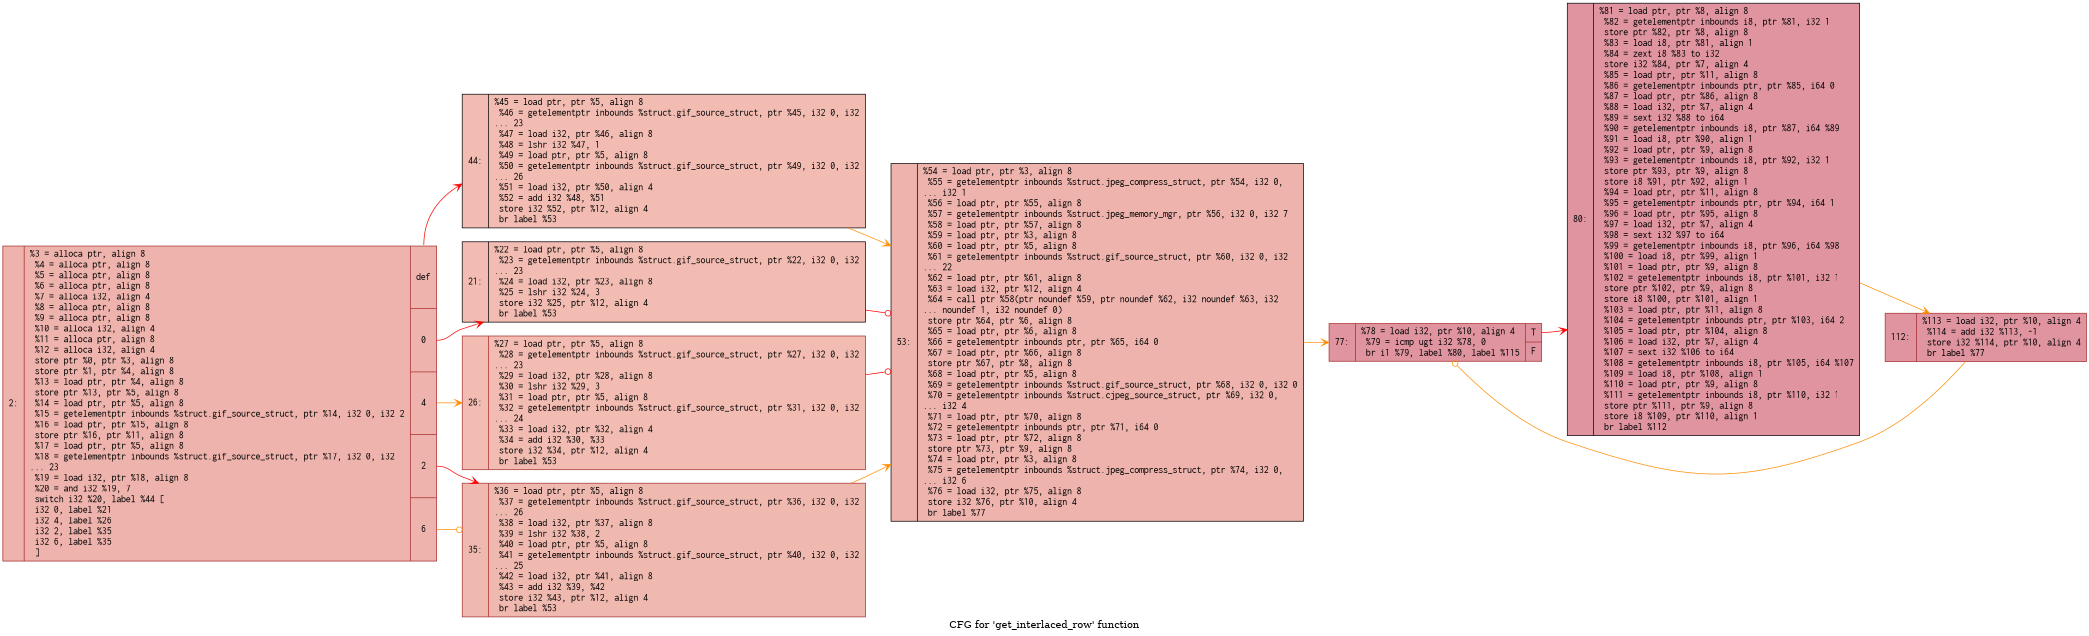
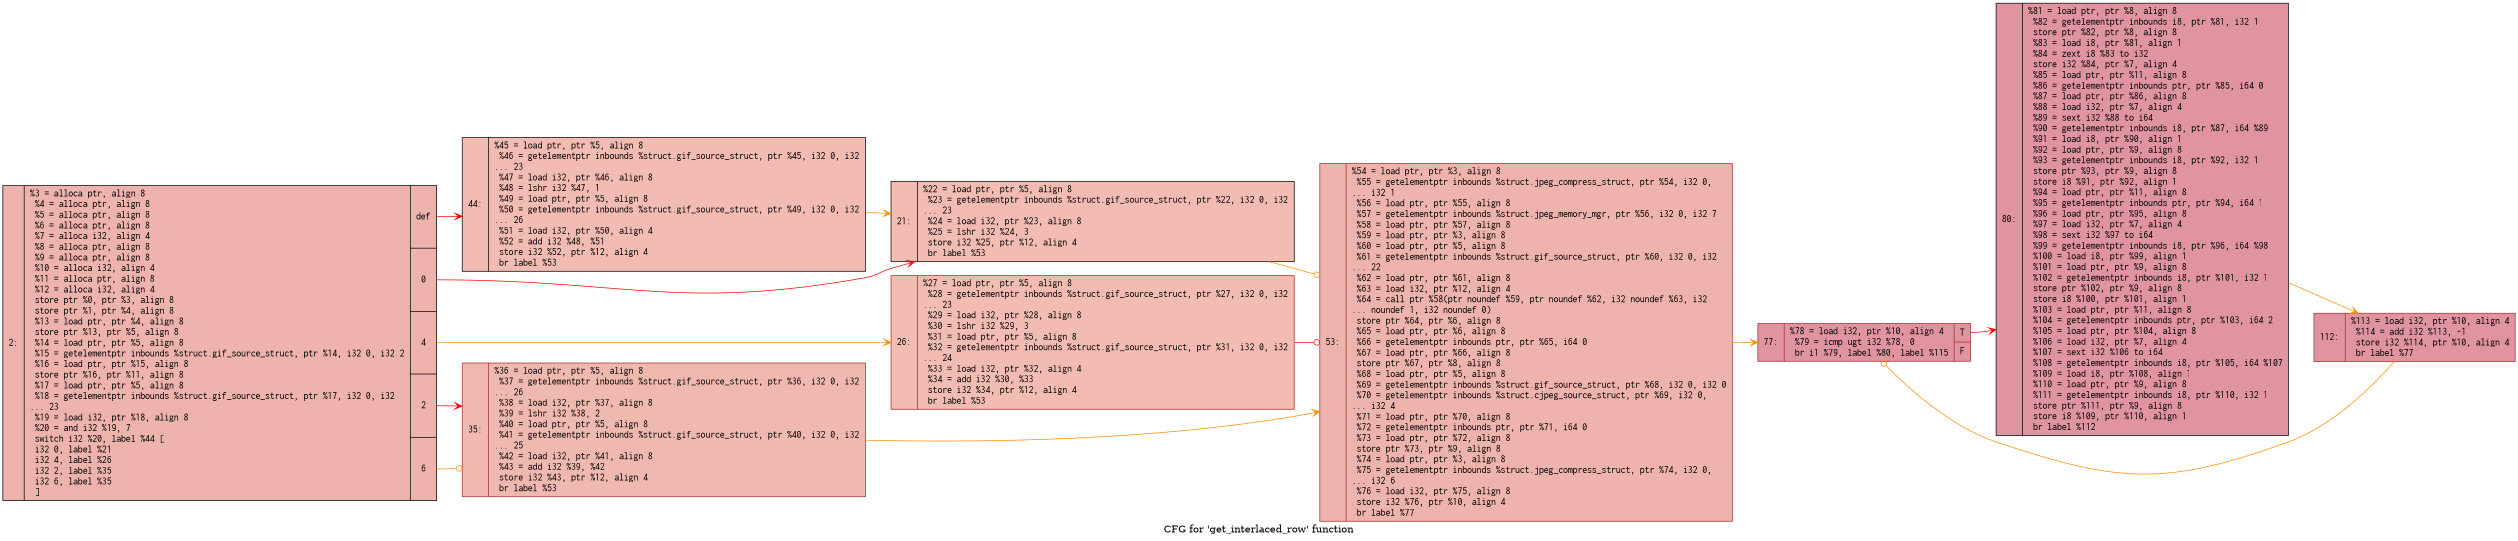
edge "44:" -> "53:": now "44:" -> "21:"
edge "21:" -> "53:": color red -> darkorange
node "53:": color black -> brown
node "2:": color brown -> black
